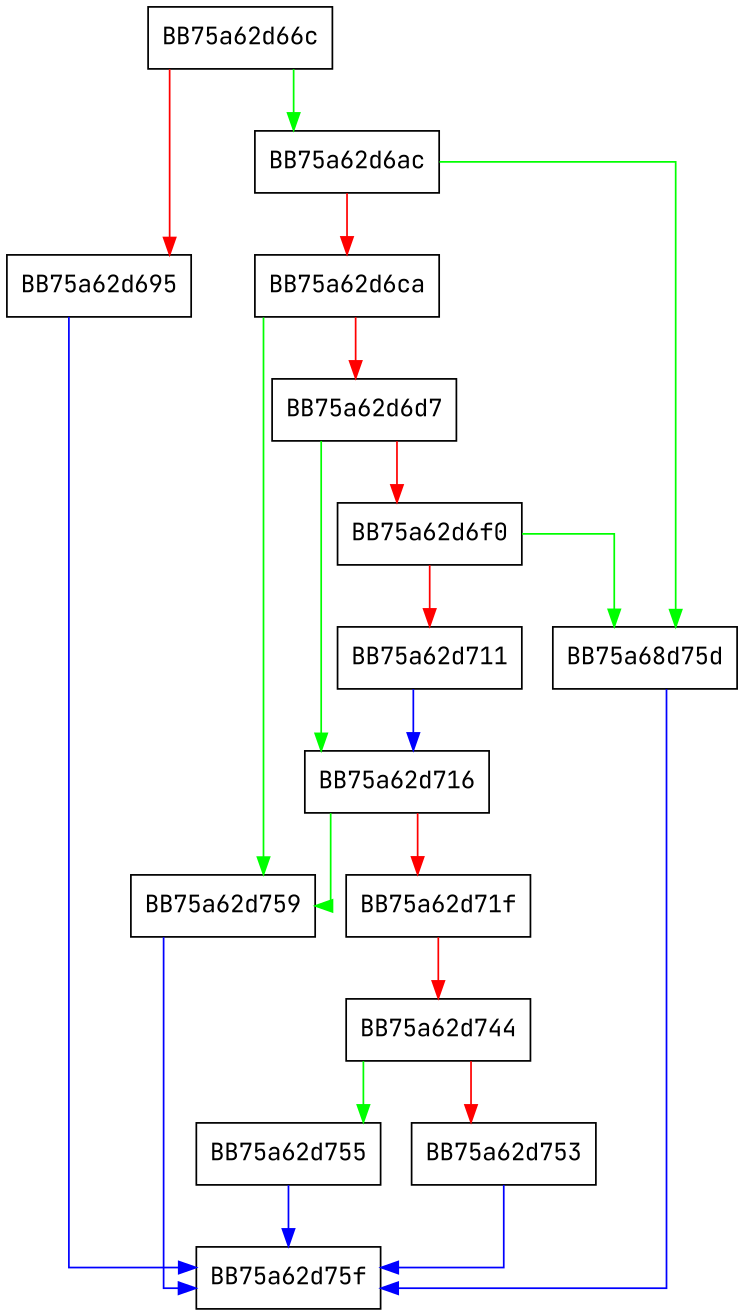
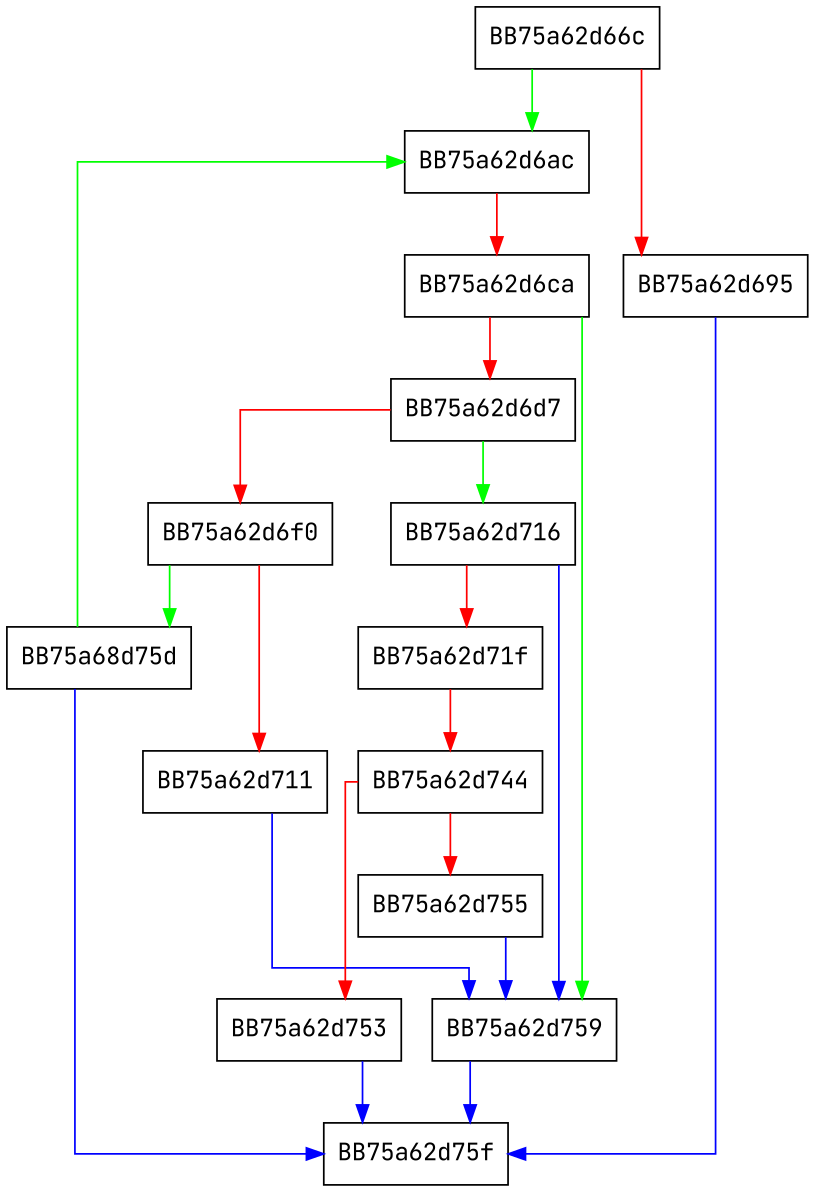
edge "BB75a62d6ac" -> "BB75a68d75d": reversed
edge "BB75a62d711" -> "BB75a62d716": now "BB75a62d711" -> "BB75a62d759"
edge "BB75a62d716" -> "BB75a62d759": color green -> blue
edge "BB75a62d744" -> "BB75a62d755": color green -> red
edge "BB75a62d755" -> "BB75a62d75f": now "BB75a62d755" -> "BB75a62d759"
